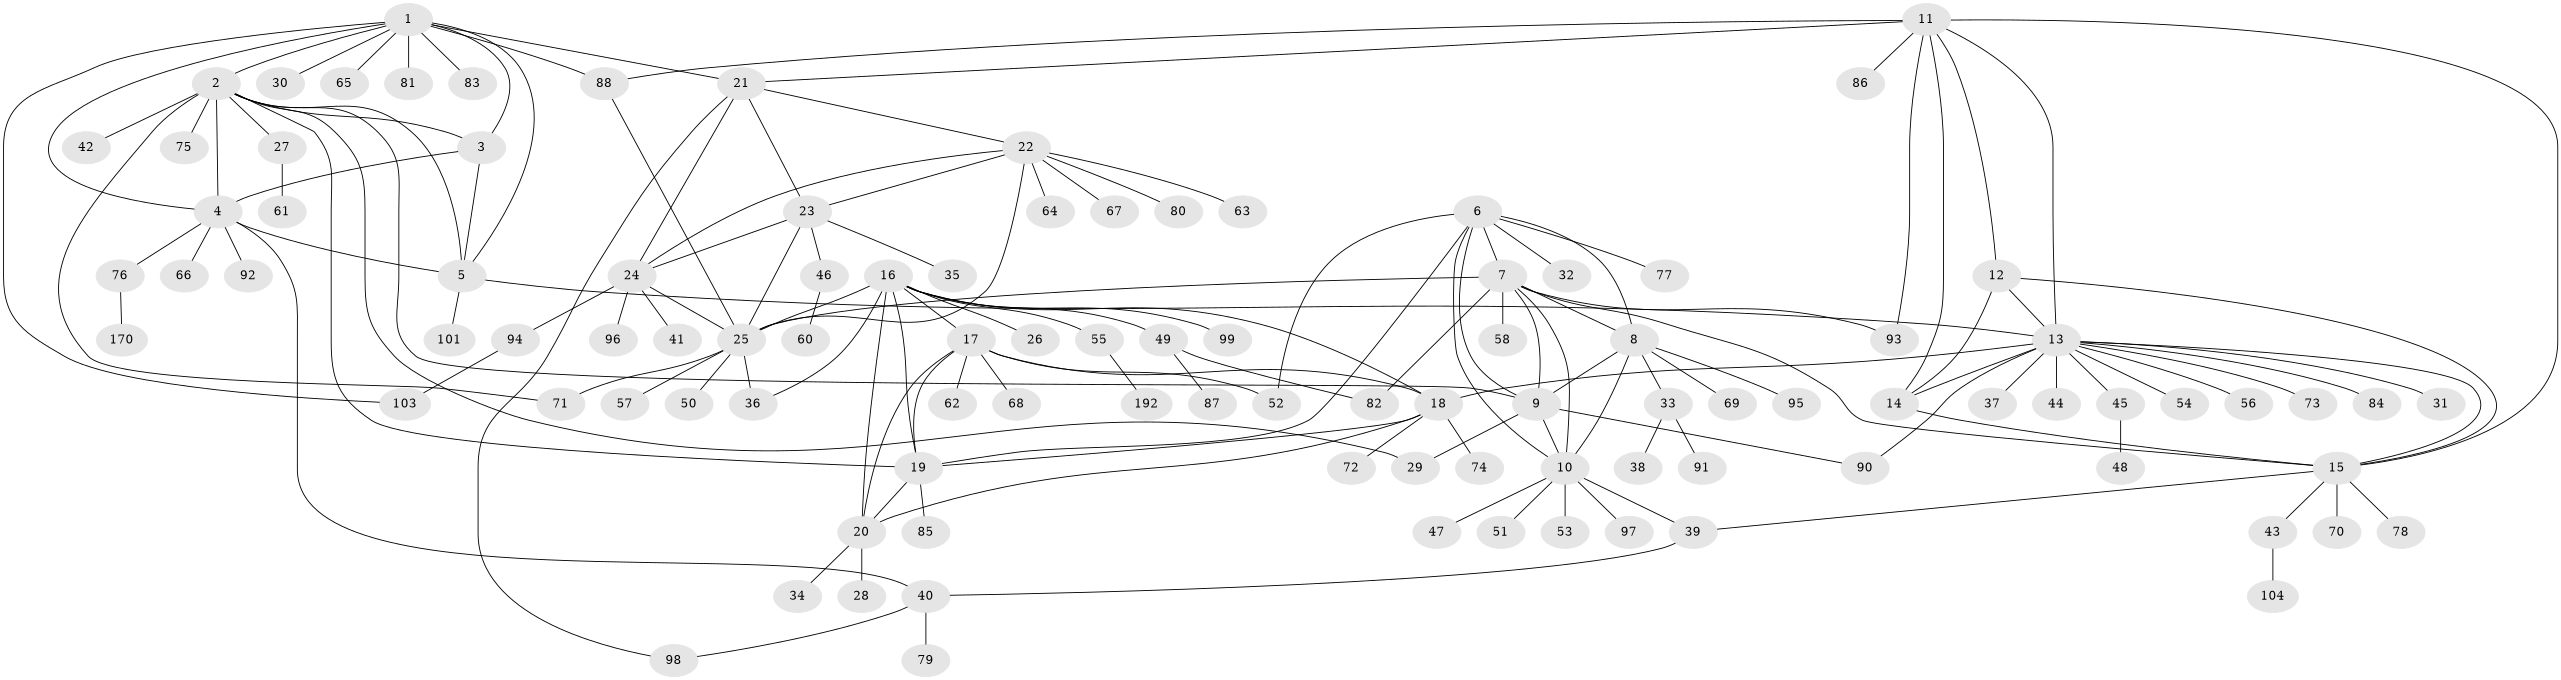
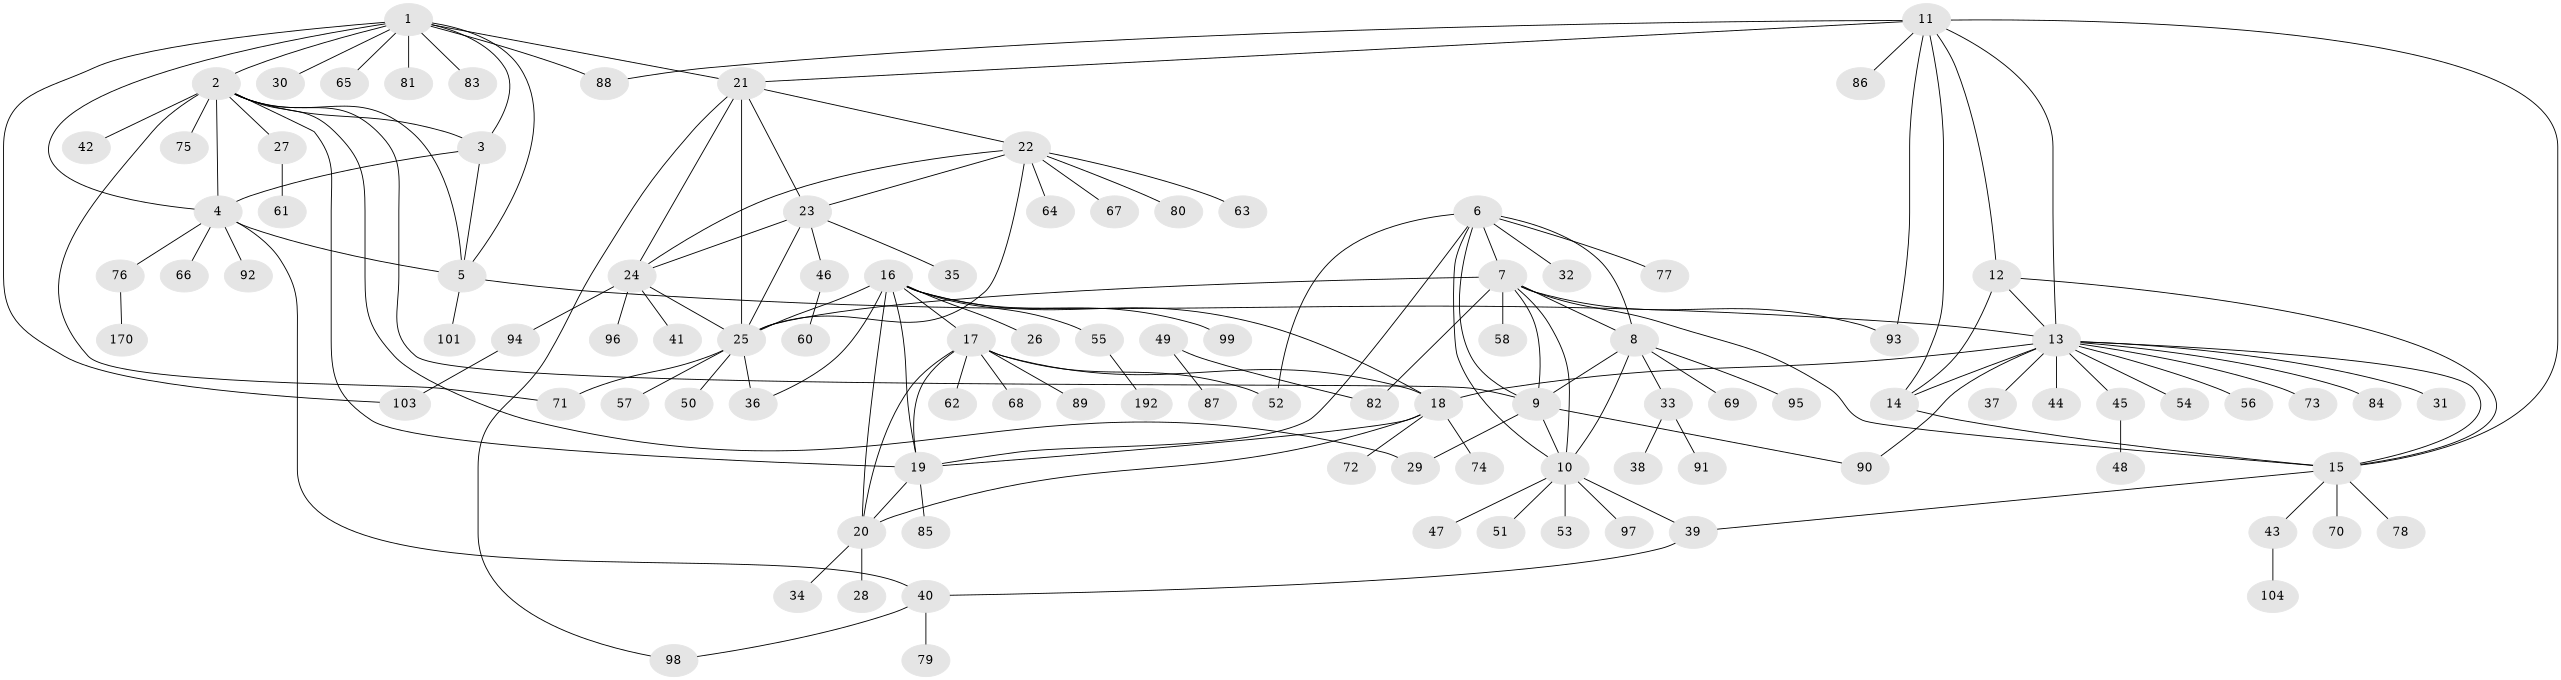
edge "88" -- "25": now "21" -- "25"
edge "16" -- "49": removed
node "89": added
